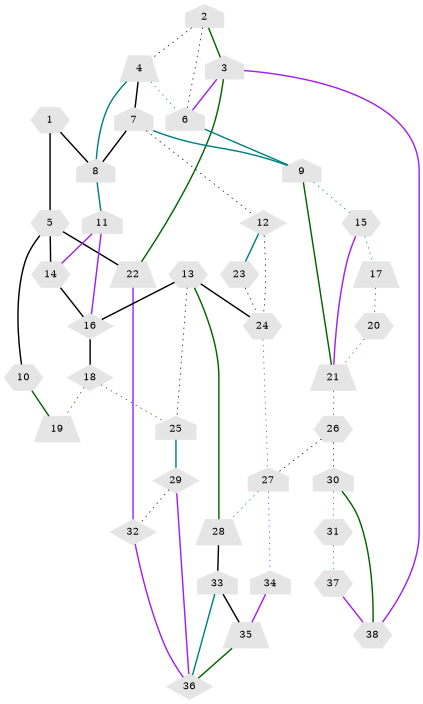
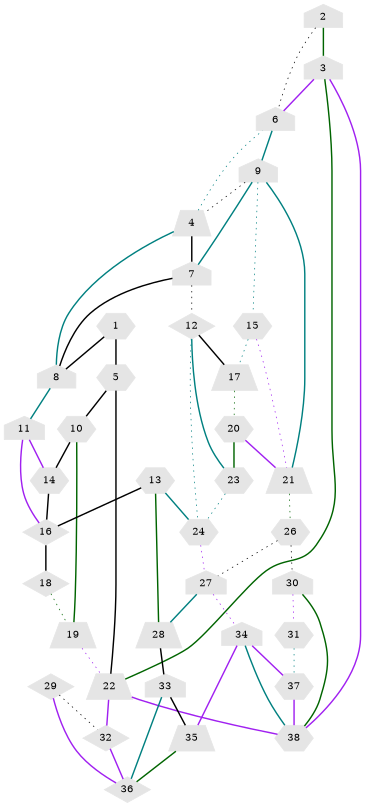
edge "2" -- "4": now "9" -- "4"
edge "5" -- "14": now "10" -- "14"
edge "9" -- "21": color darkgreen -> teal
edge "12" -- "24": color black -> teal
edge "13" -- "24": color black -> teal
edge "23" -- "24": color black -> teal
edge "15" -- "21": style bold -> dotted
edge "12" -- "17": added
edge "20" -- "21": style dotted -> bold
node "25": removed
edge "20" -- "23": added
edge "27" -- "28": style dotted -> bold
edge "19" -- "22": added
edge "34" -- "37": added
edge "34" -- "38": added
edge "22" -- "38": added
